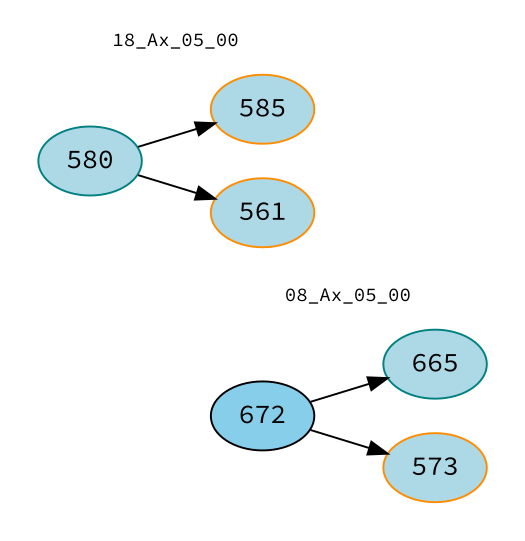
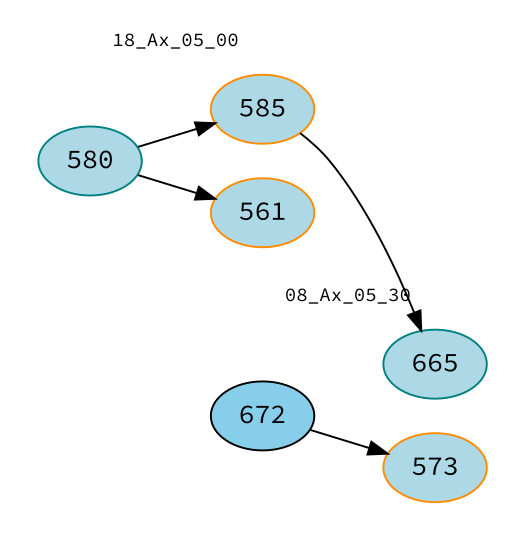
cluster "08_Ax_05_00": label "08_Ax_05_00" -> "08_Ax_05_30"
edge "672" -> "665": now "585" -> "665"
